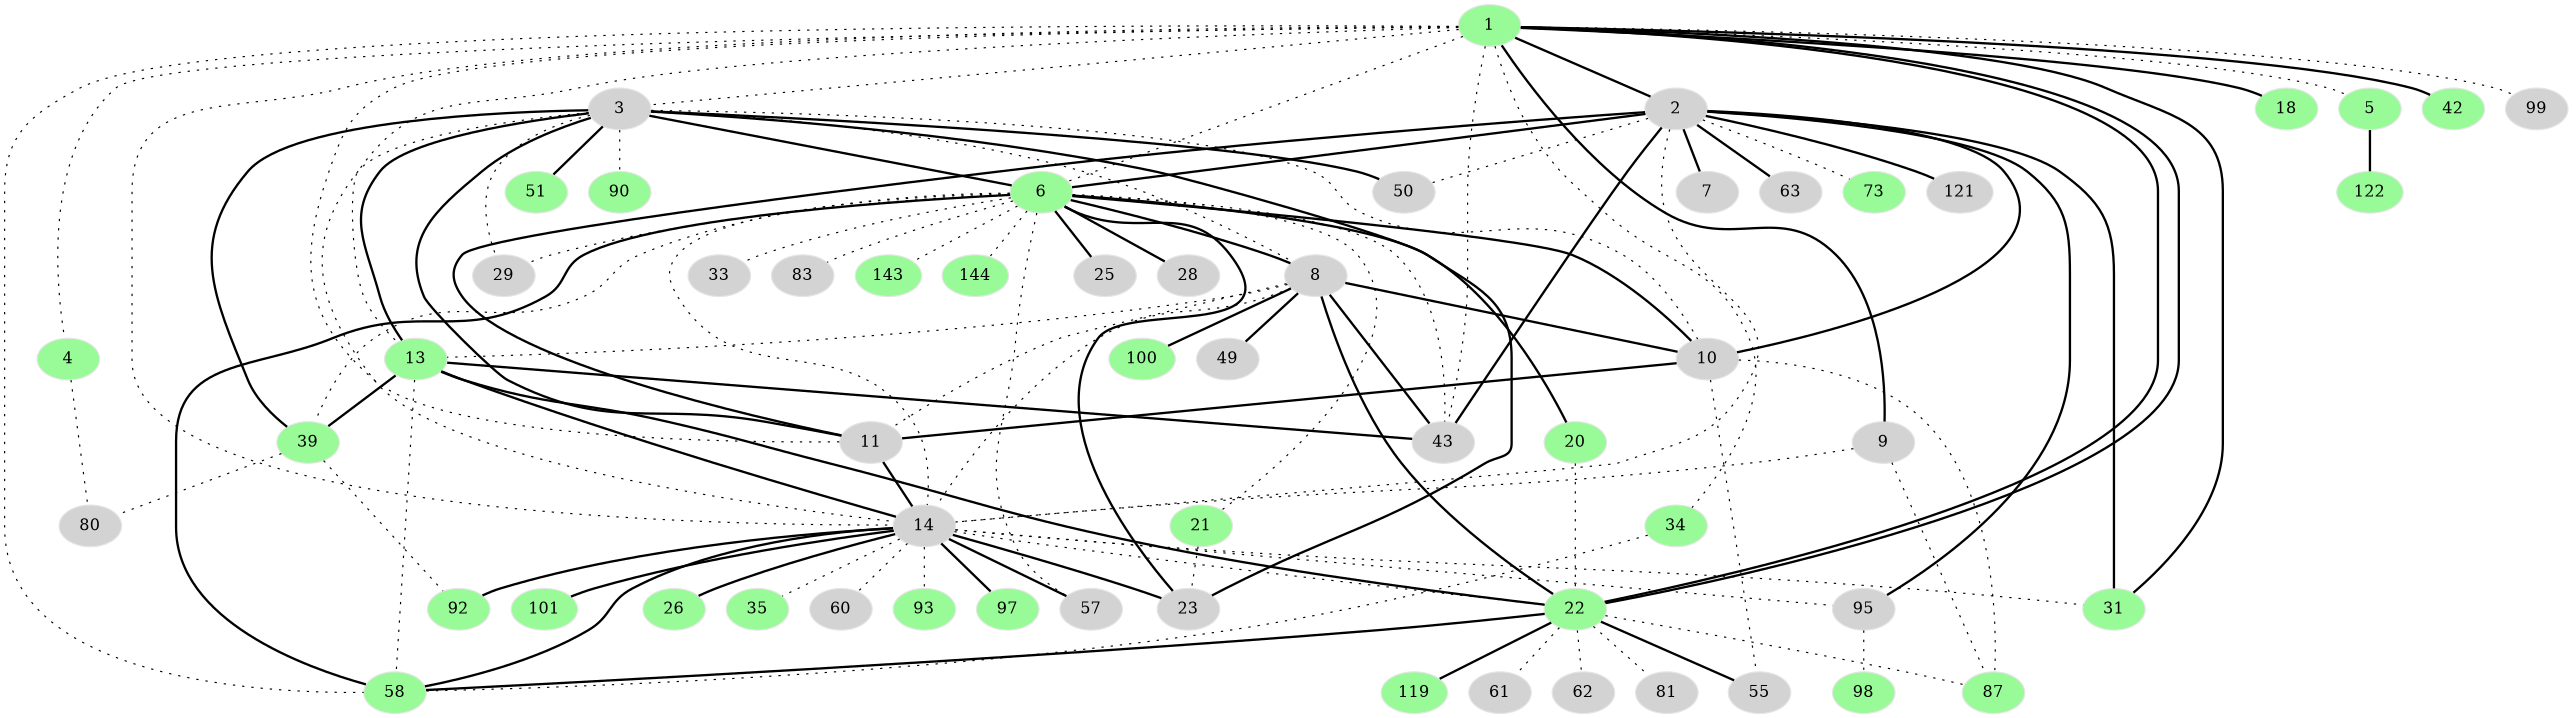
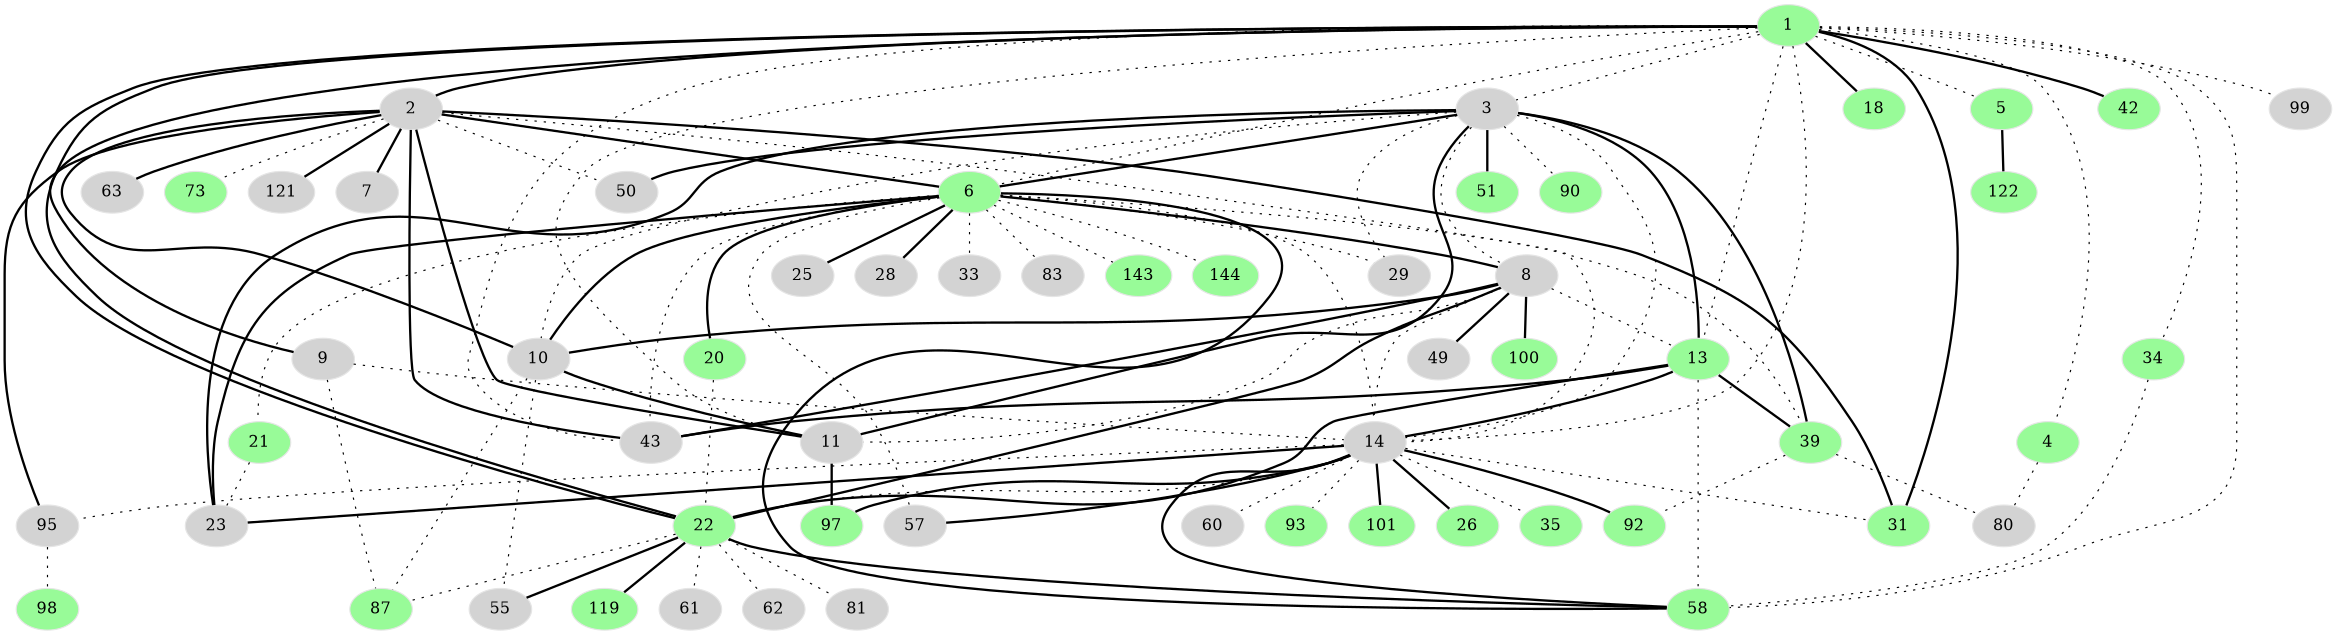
edge "11" -- "14": now "11" -- "97"
